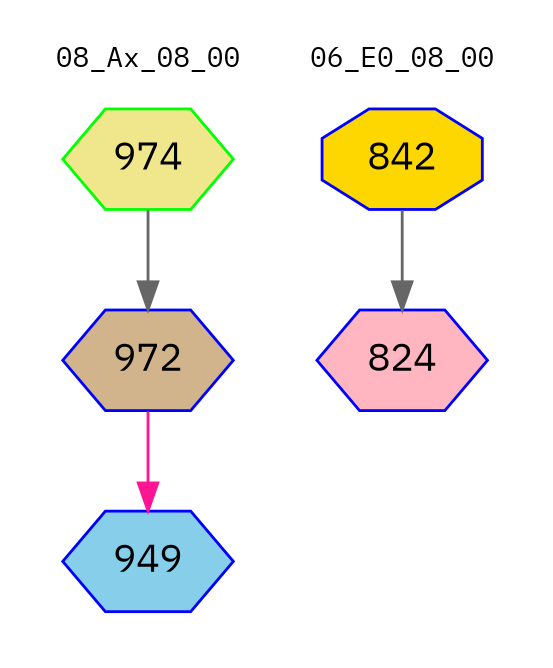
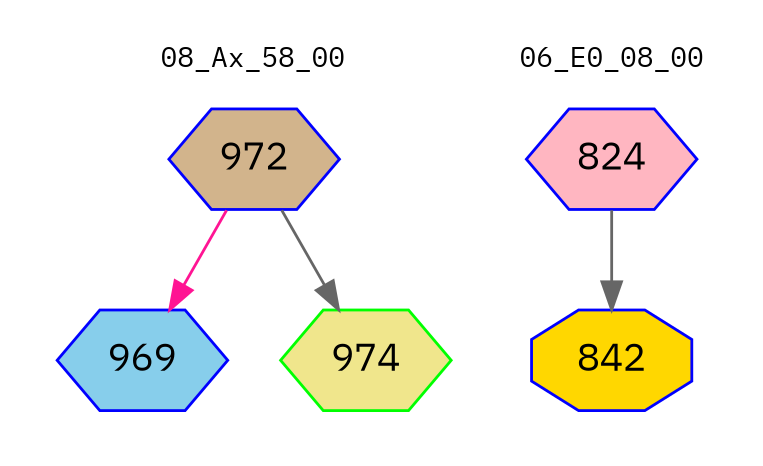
cluster "08_Ax_08_00": label "08_Ax_08_00" -> "08_Ax_58_00"
edge "974" -> "972": reversed
edge "842" -> "824": reversed
node "949": label "949" -> "969"
